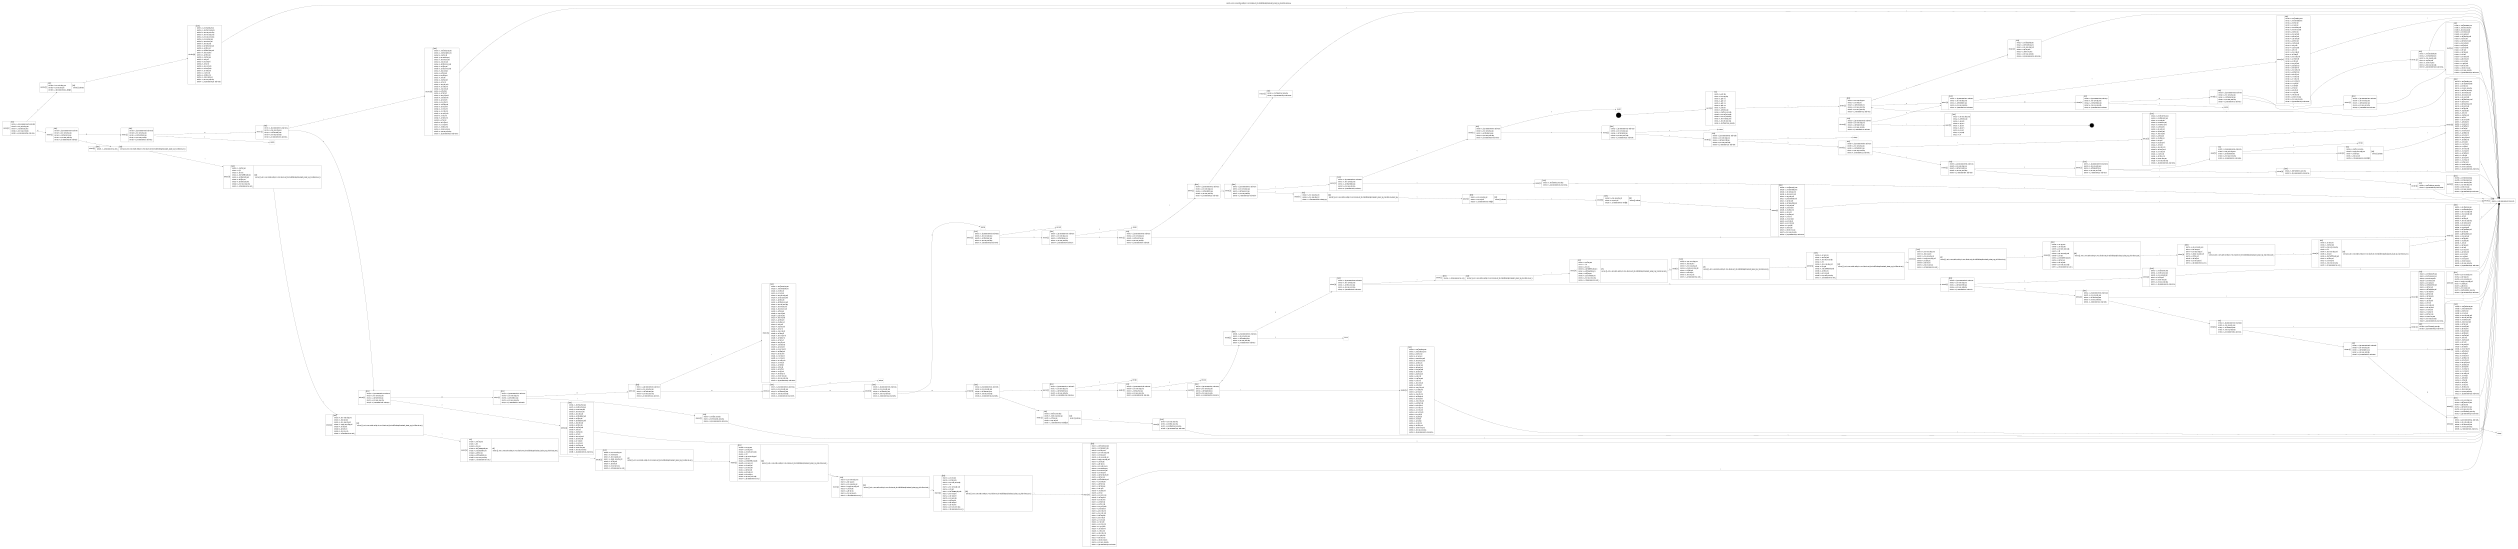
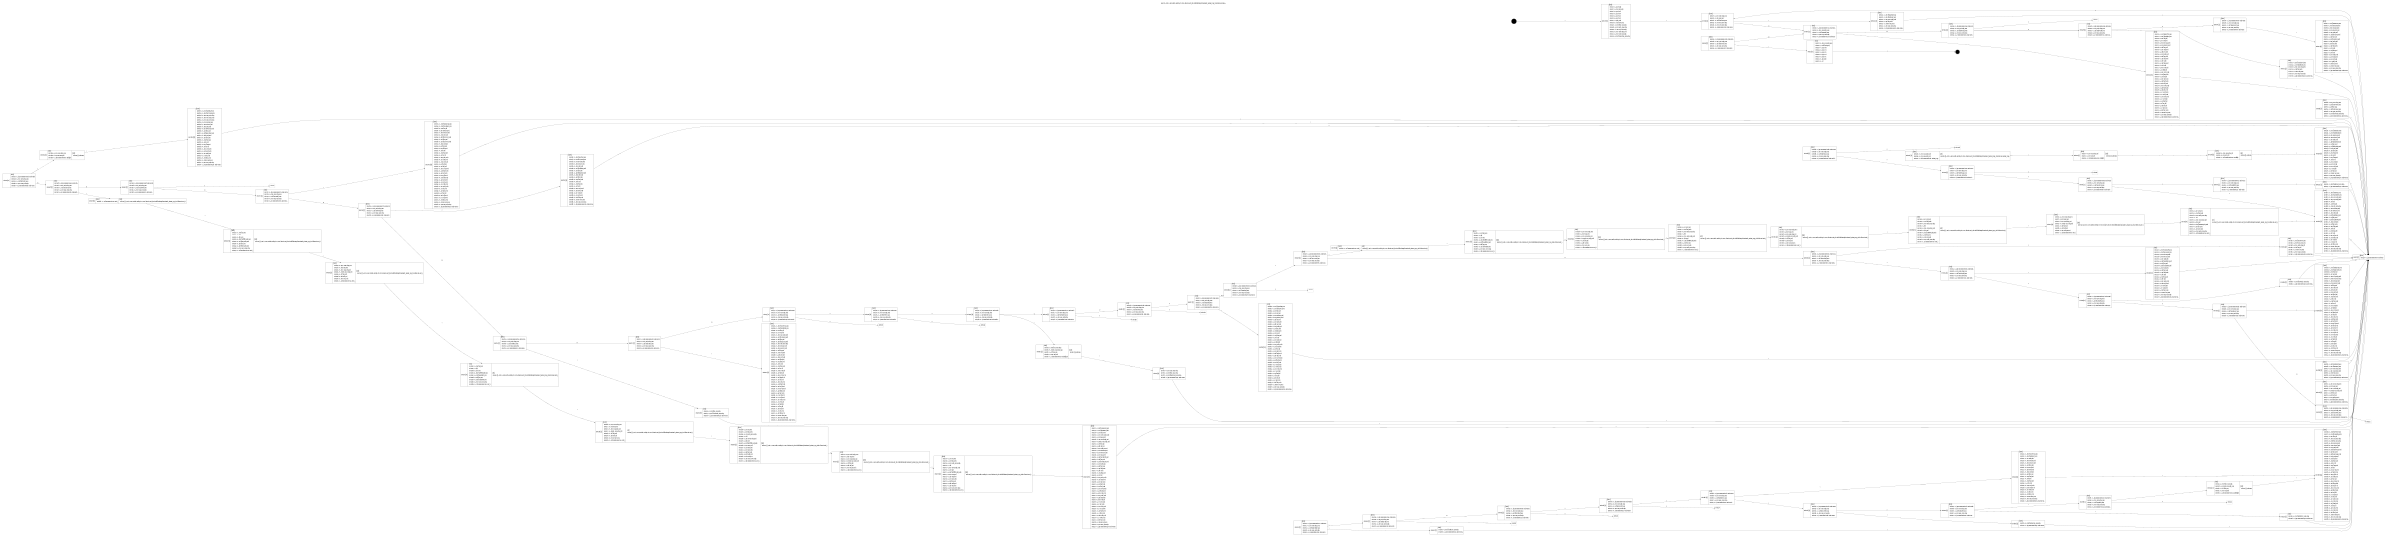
node "0x401937 [25]": removed
